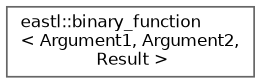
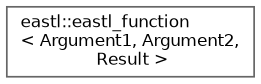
node "eastl::binary_function < Argument1, Argument2, Result >": label "eastl::binary_function < Argument1, Argument2, Result >" -> "eastl::eastl_function < Argument1, Argument2, Result >"
